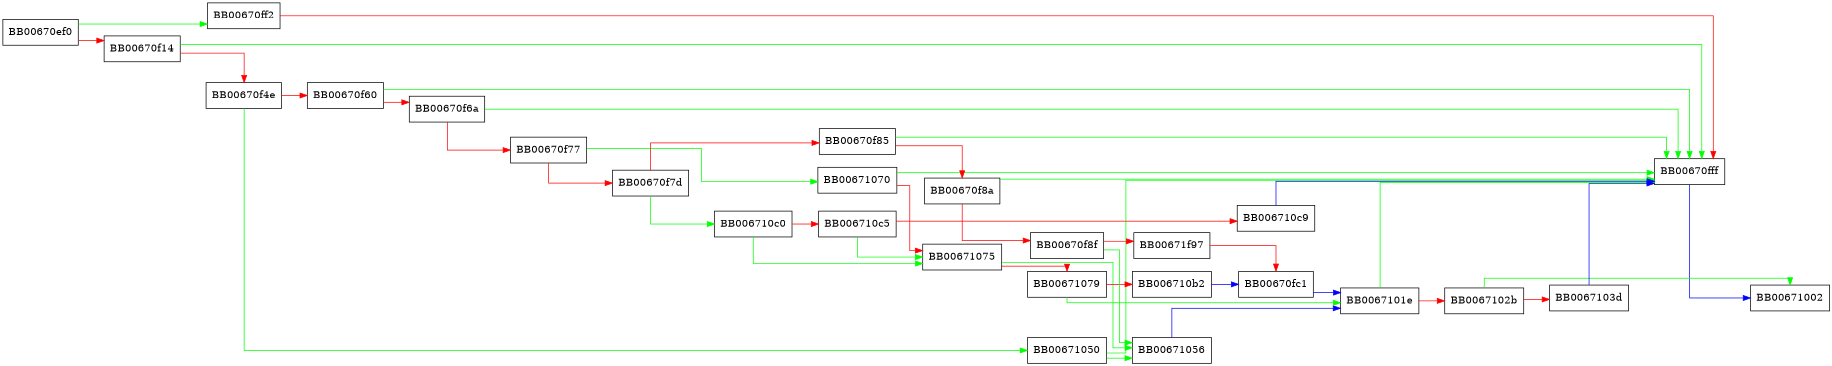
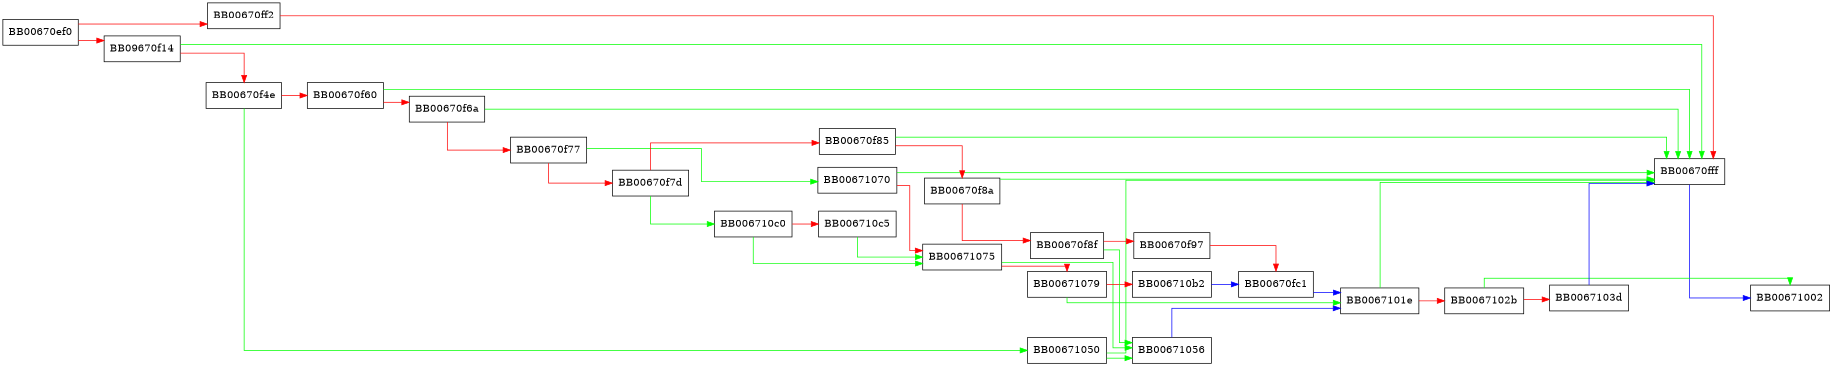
edge "BB00670ef0" -> "BB00670ff2": color green -> red
node "BB00670f14": label "BB00670f14" -> "BB09670f14"
node "BB006710c9": removed
node "BB00671f97": label "BB00671f97" -> "BB00670f97"
